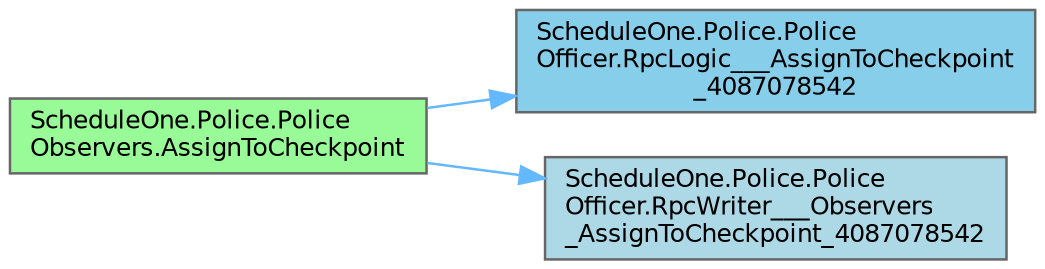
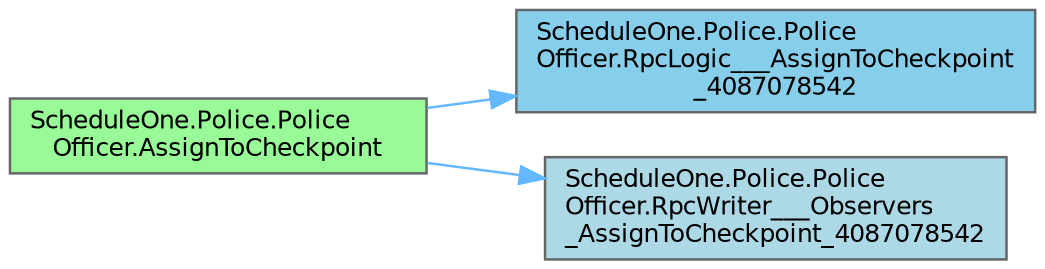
node "ScheduleOne.Police.Police Observers.AssignToCheckpoint": label "ScheduleOne.Police.Police Observers.AssignToCheckpoint" -> "ScheduleOne.Police.Police Officer.AssignToCheckpoint"
